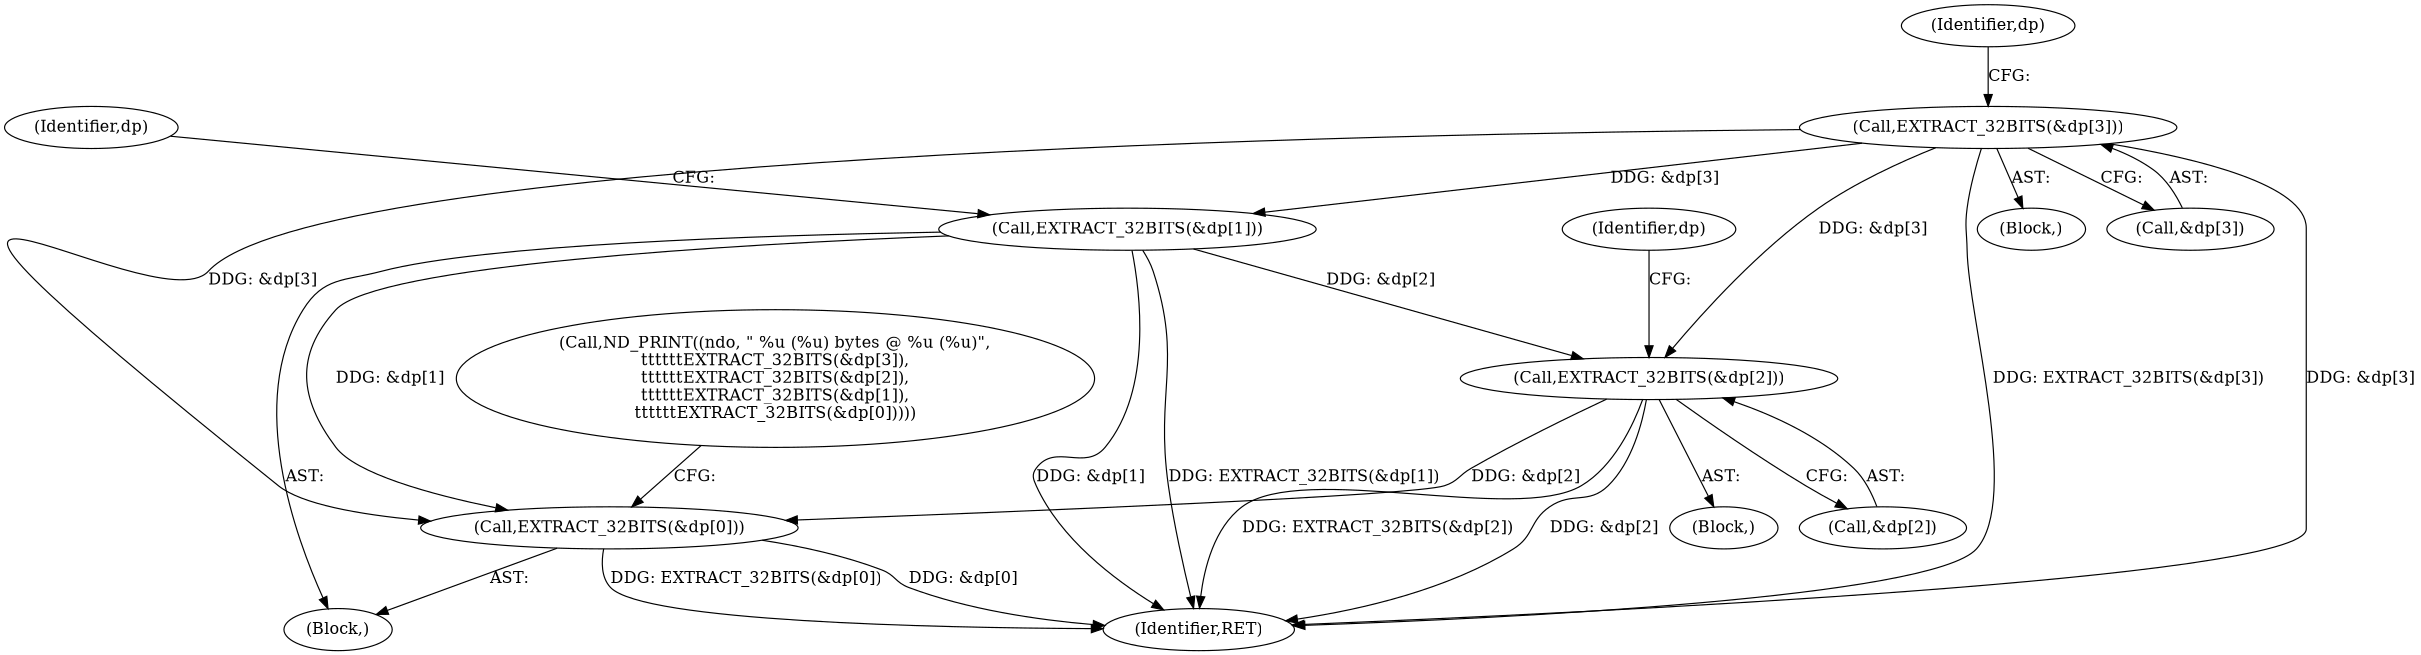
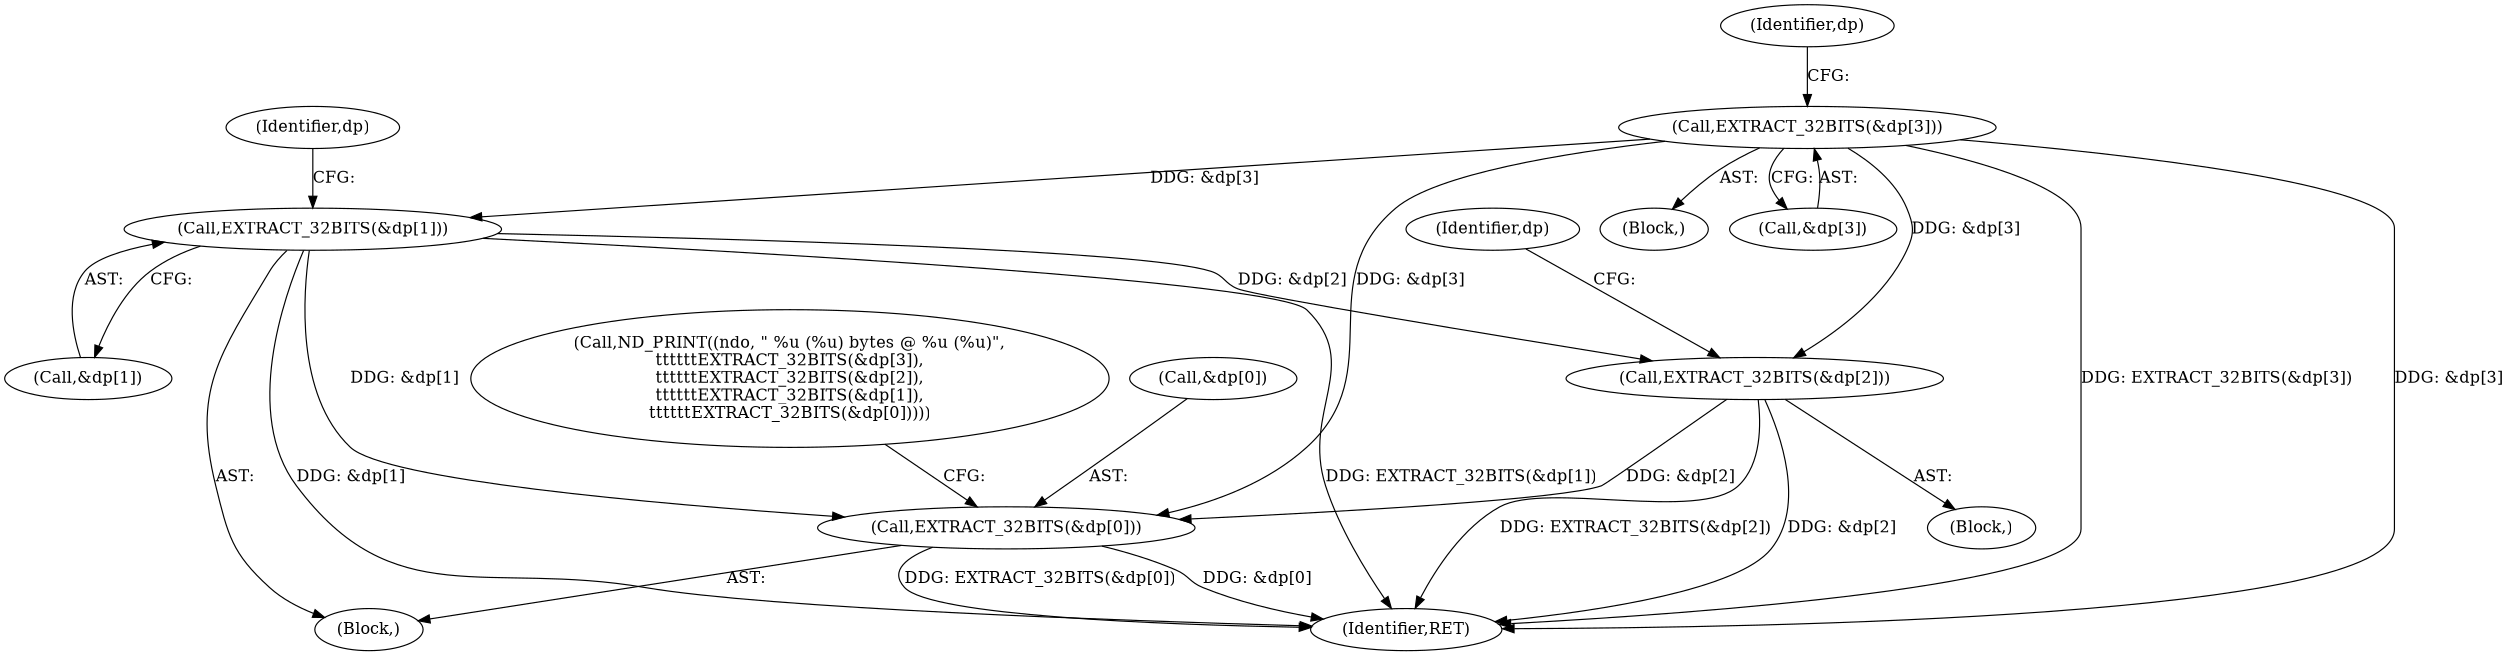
node "(Call,&dp[1])": added
node "(Call,&dp[0])": added
node "(Call,&dp[2])": removed
